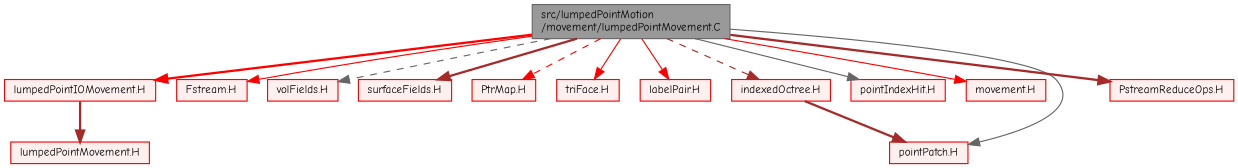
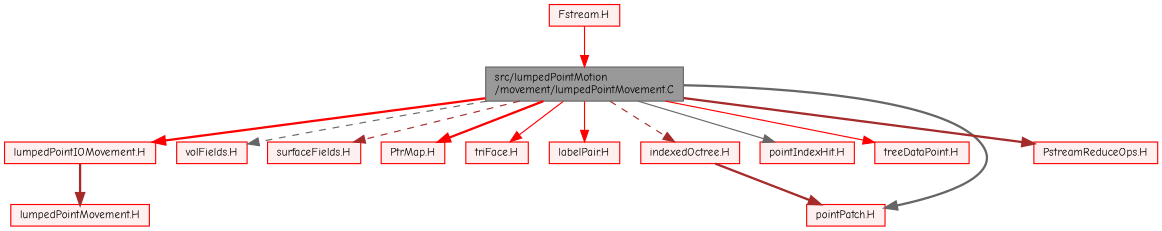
edge "src/lumpedPointMotion /movement/lumpedPointMovement.C" -> "pointPatch.H": style solid -> bold
edge "src/lumpedPointMotion /movement/lumpedPointMovement.C" -> "PtrMap.H": style dashed -> bold
edge "src/lumpedPointMotion /movement/lumpedPointMovement.C" -> "surfaceFields.H": style bold -> dashed
edge "src/lumpedPointMotion /movement/lumpedPointMovement.C" -> "Fstream.H": reversed
node "movement.H": label "movement.H" -> "treeDataPoint.H"
